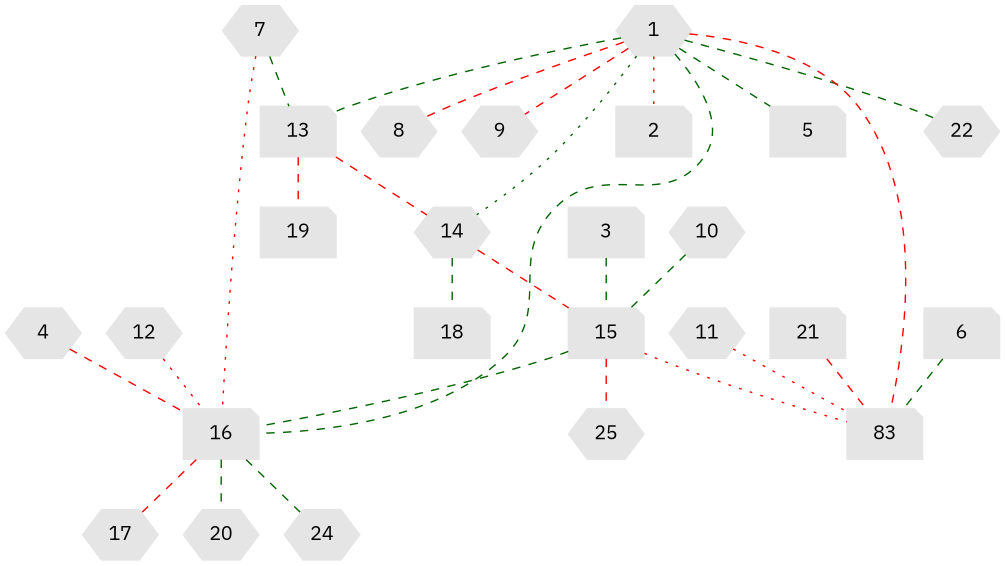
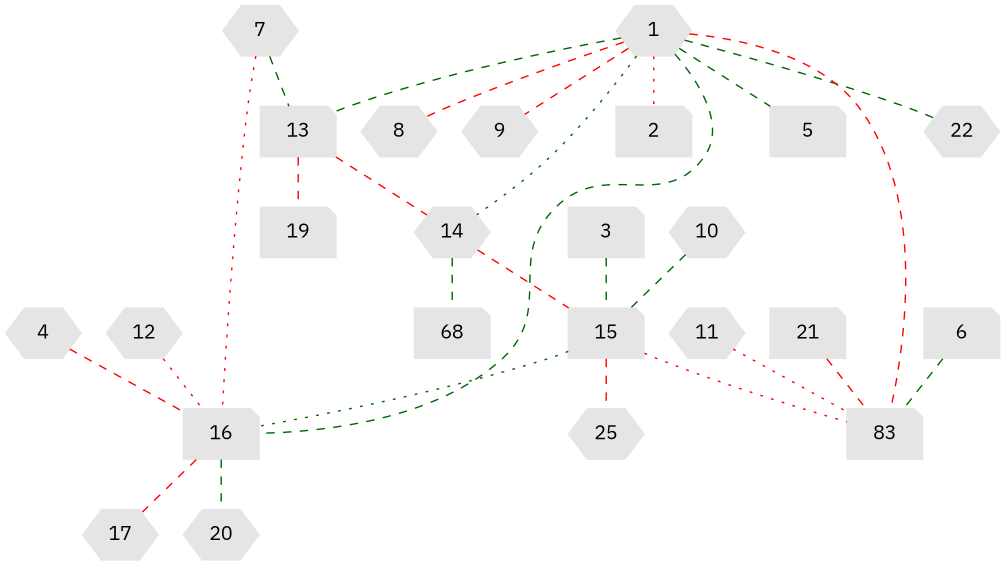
node "18": label "18" -> "68"
edge "15" -- "16": style dashed -> dotted
node "24": removed
